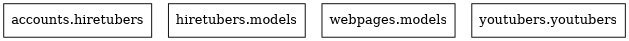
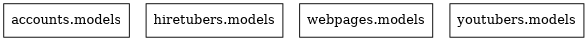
node "accounts.hiretubers": label "accounts.hiretubers" -> "accounts.models"
node "youtubers.youtubers": label "youtubers.youtubers" -> "youtubers.models"
